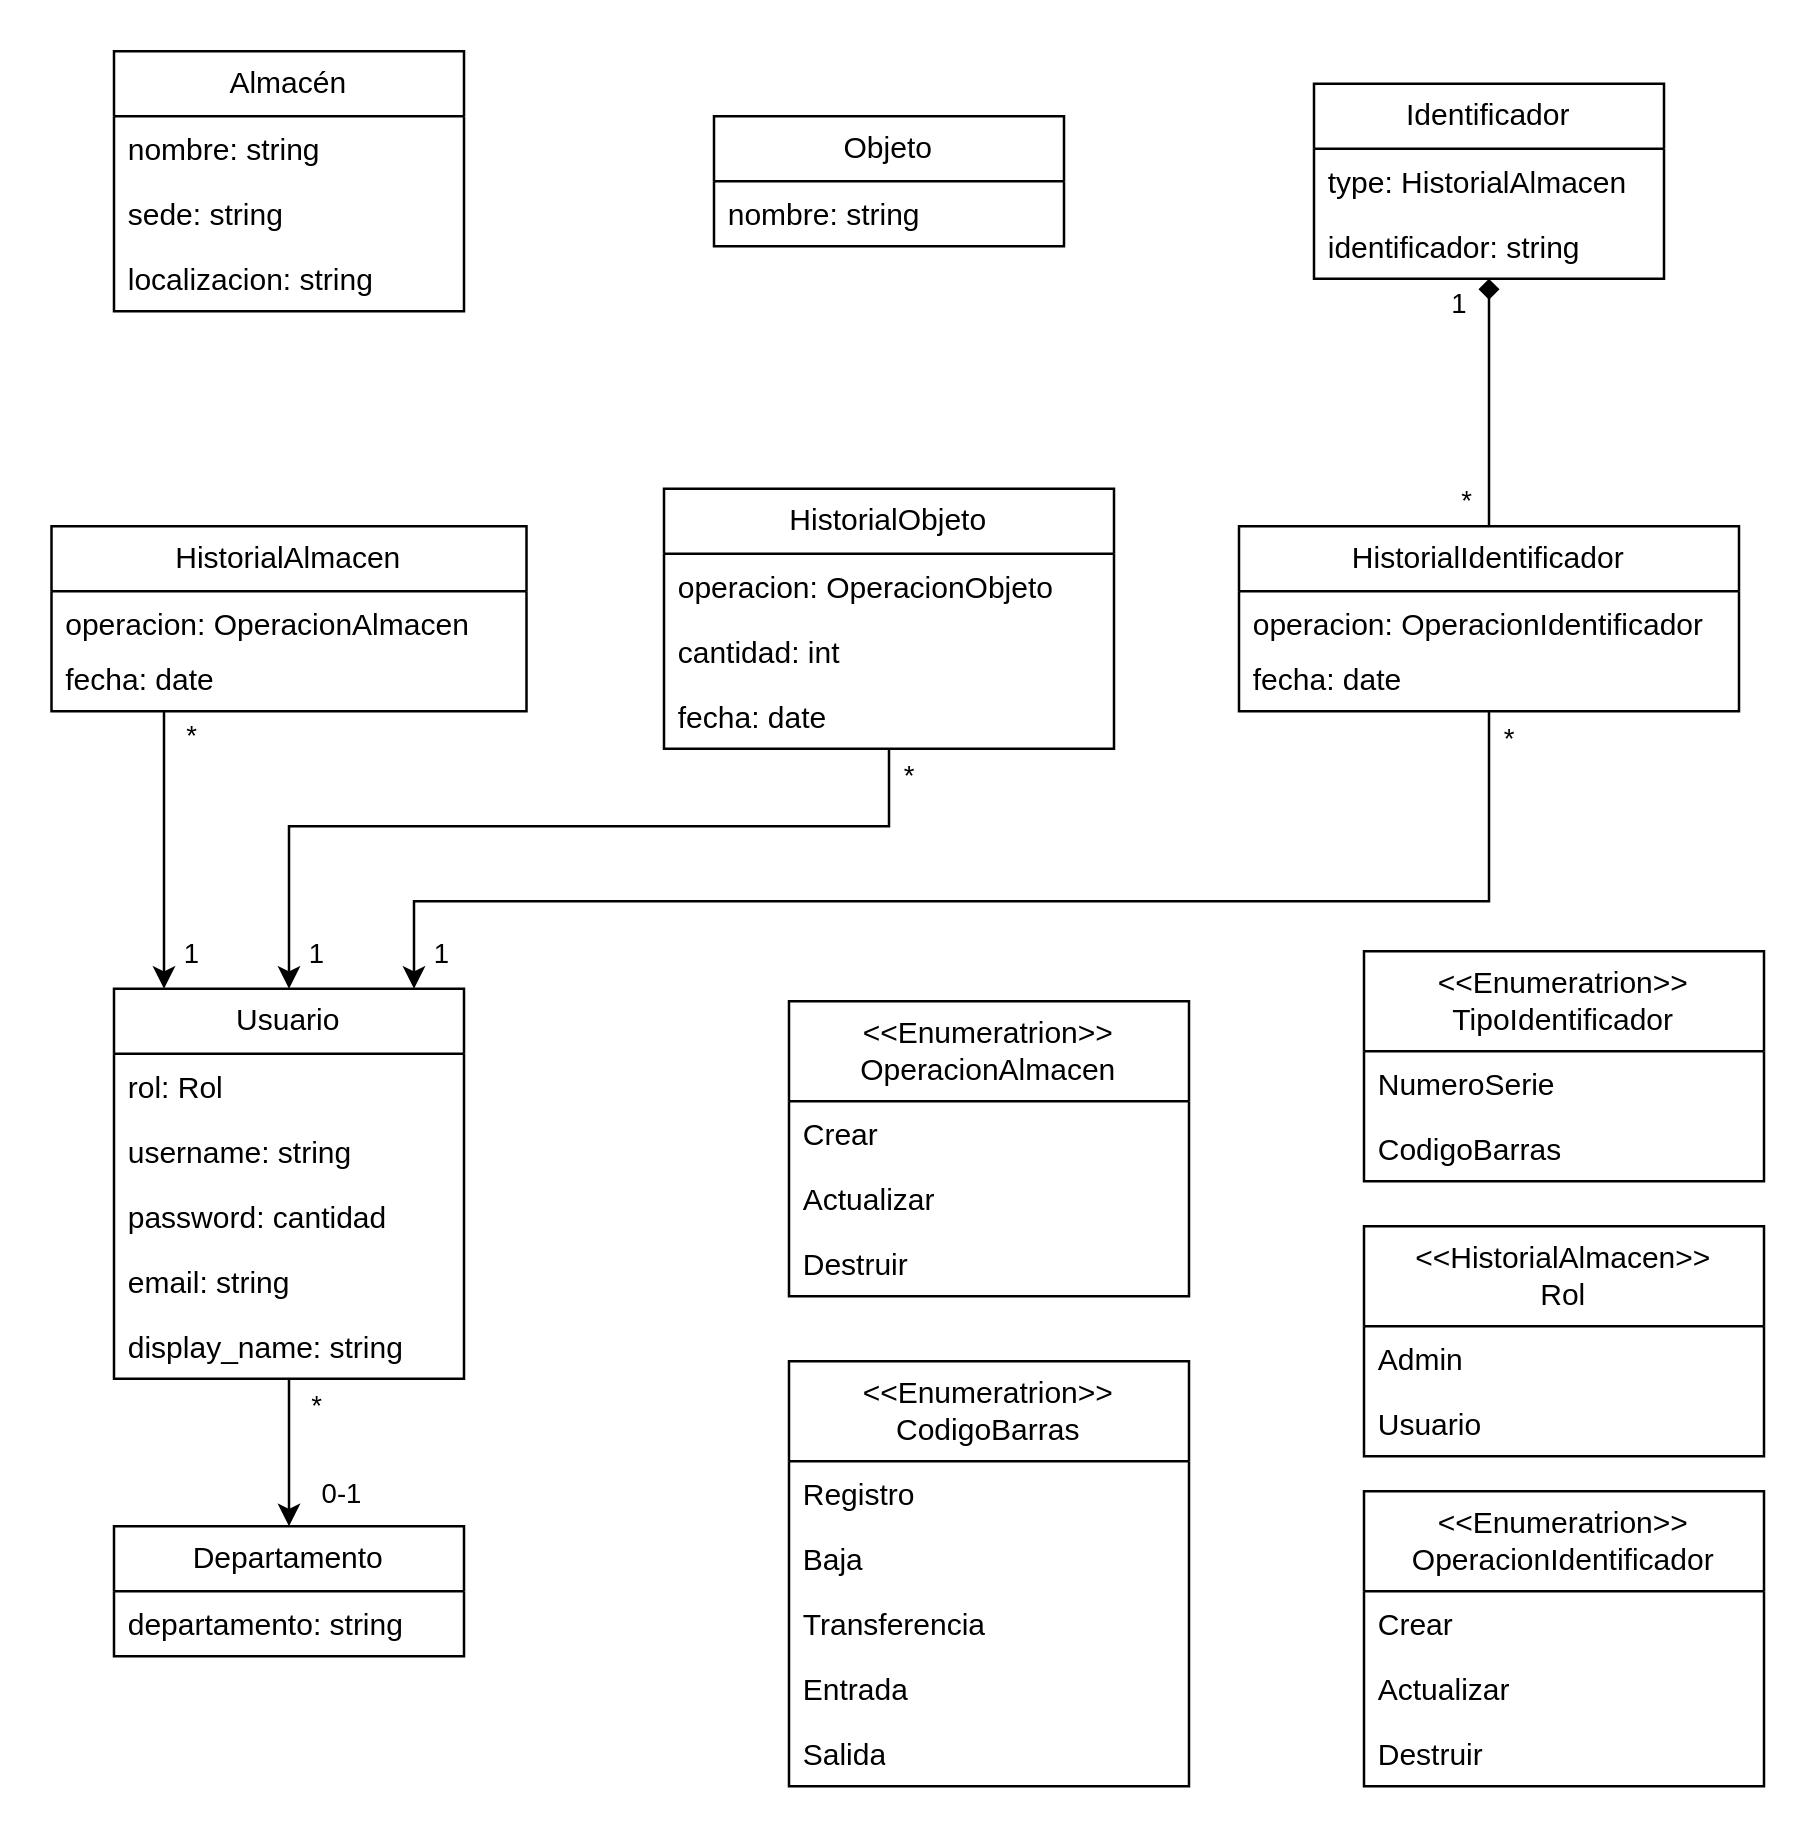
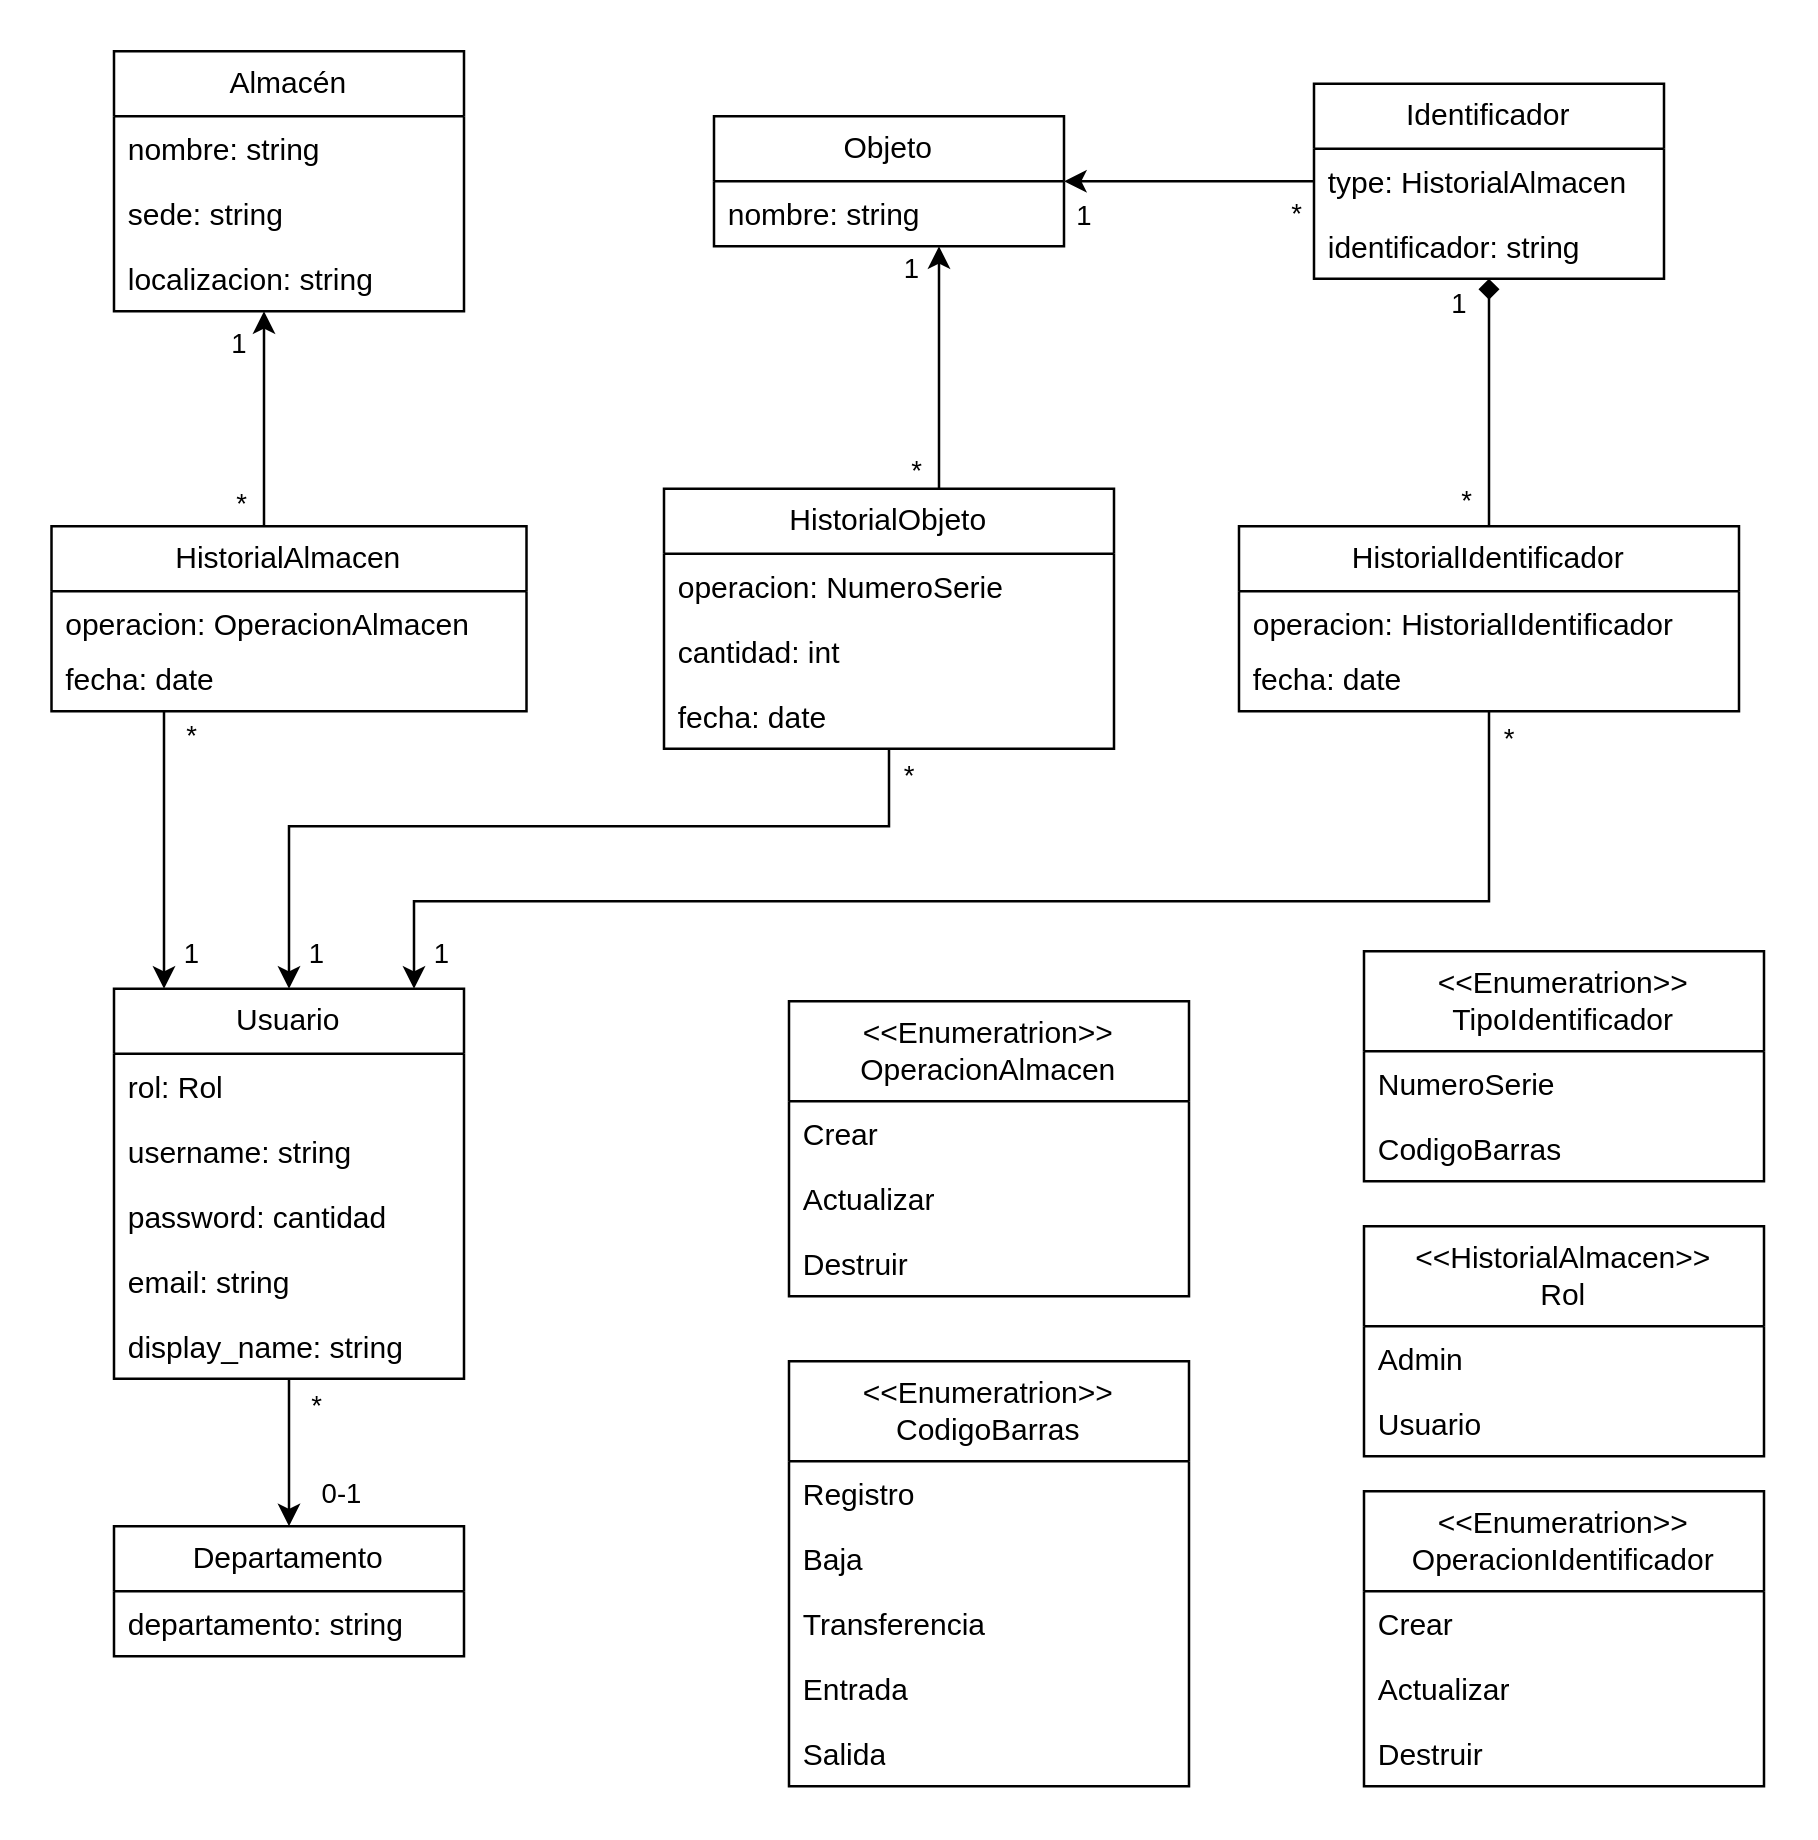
edge "Identificador" -> "Objeto": added, labels "*", "1"
edge "HistorialObjeto" -> "Objeto": added, labels "*", "1"
edge "HistorialAlmacen" -> "Almacén": added, labels "*", "1"
node "operacion: OperacionObjeto": label "operacion: OperacionObjeto" -> "operacion: NumeroSerie"
node "operacion: OperacionIdentificador": label "operacion: OperacionIdentificador" -> "operacion: HistorialIdentificador"
